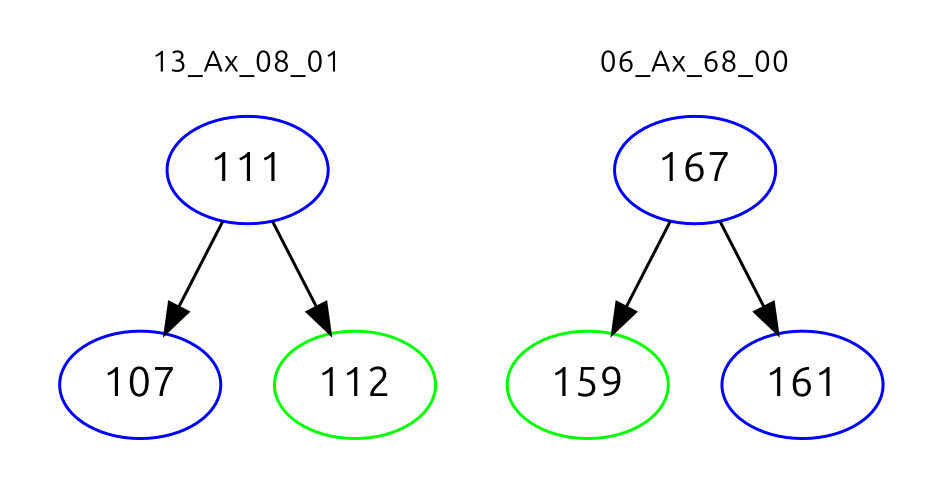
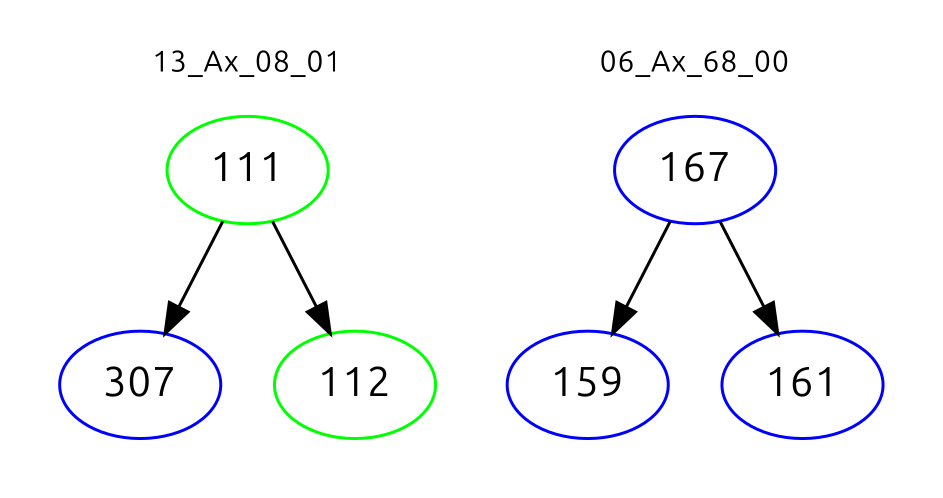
node "111": color blue -> green
node "107": label "107" -> "307"
node "159": color green -> blue
